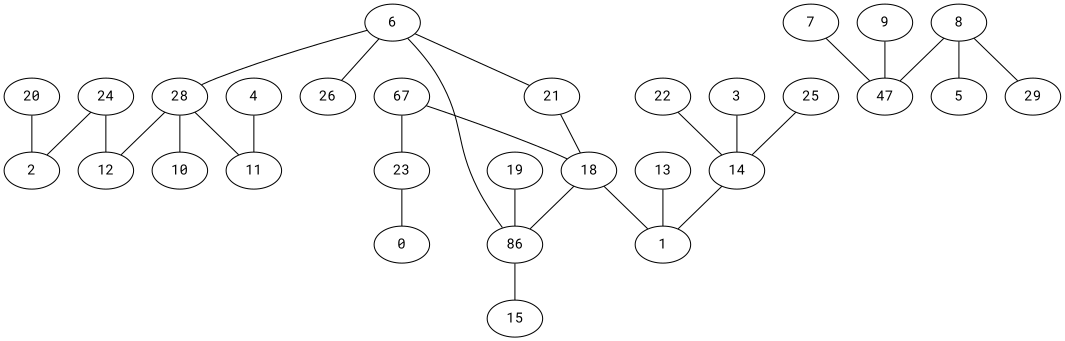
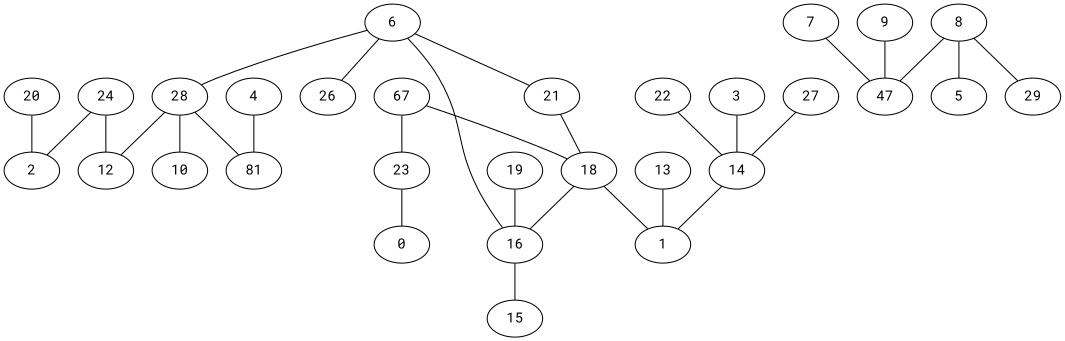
node "25": label "25" -> "27"
node "11": label "11" -> "81"
node "86": label "86" -> "16"
